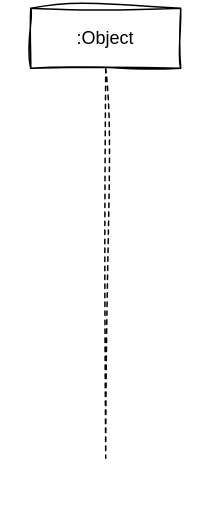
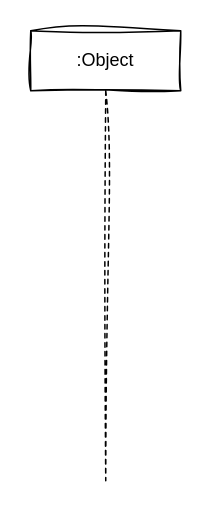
node ":Object": moved (106, 233) -> (106, 256)
